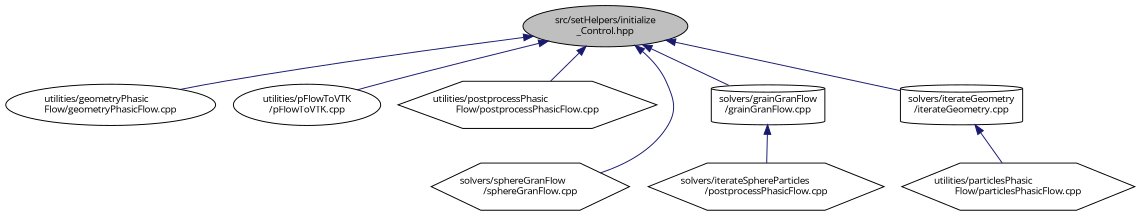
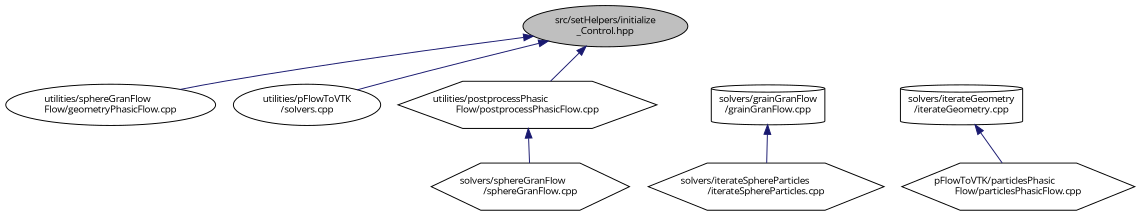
edge "solvers/iterateGeometry /iterateGeometry.cpp" -> "src/setHelpers/initialize _Control.hpp": removed
edge "solvers/grainGranFlow /grainGranFlow.cpp" -> "src/setHelpers/initialize _Control.hpp": removed
node "utilities/geometryPhasic Flow/geometryPhasicFlow.cpp": label "utilities/geometryPhasic Flow/geometryPhasicFlow.cpp" -> "utilities/sphereGranFlow Flow/geometryPhasicFlow.cpp"
node "utilities/pFlowToVTK /pFlowToVTK.cpp": label "utilities/pFlowToVTK /pFlowToVTK.cpp" -> "utilities/pFlowToVTK /solvers.cpp"
edge "solvers/sphereGranFlow /sphereGranFlow.cpp" -> "src/setHelpers/initialize _Control.hpp": now "solvers/sphereGranFlow /sphereGranFlow.cpp" -> "utilities/postprocessPhasic Flow/postprocessPhasicFlow.cpp"
node "solvers/iterateSphereParticles /postprocessPhasicFlow.cpp": label "solvers/iterateSphereParticles /postprocessPhasicFlow.cpp" -> "solvers/iterateSphereParticles /iterateSphereParticles.cpp"
node "utilities/particlesPhasic Flow/particlesPhasicFlow.cpp": label "utilities/particlesPhasic Flow/particlesPhasicFlow.cpp" -> "pFlowToVTK/particlesPhasic Flow/particlesPhasicFlow.cpp"
